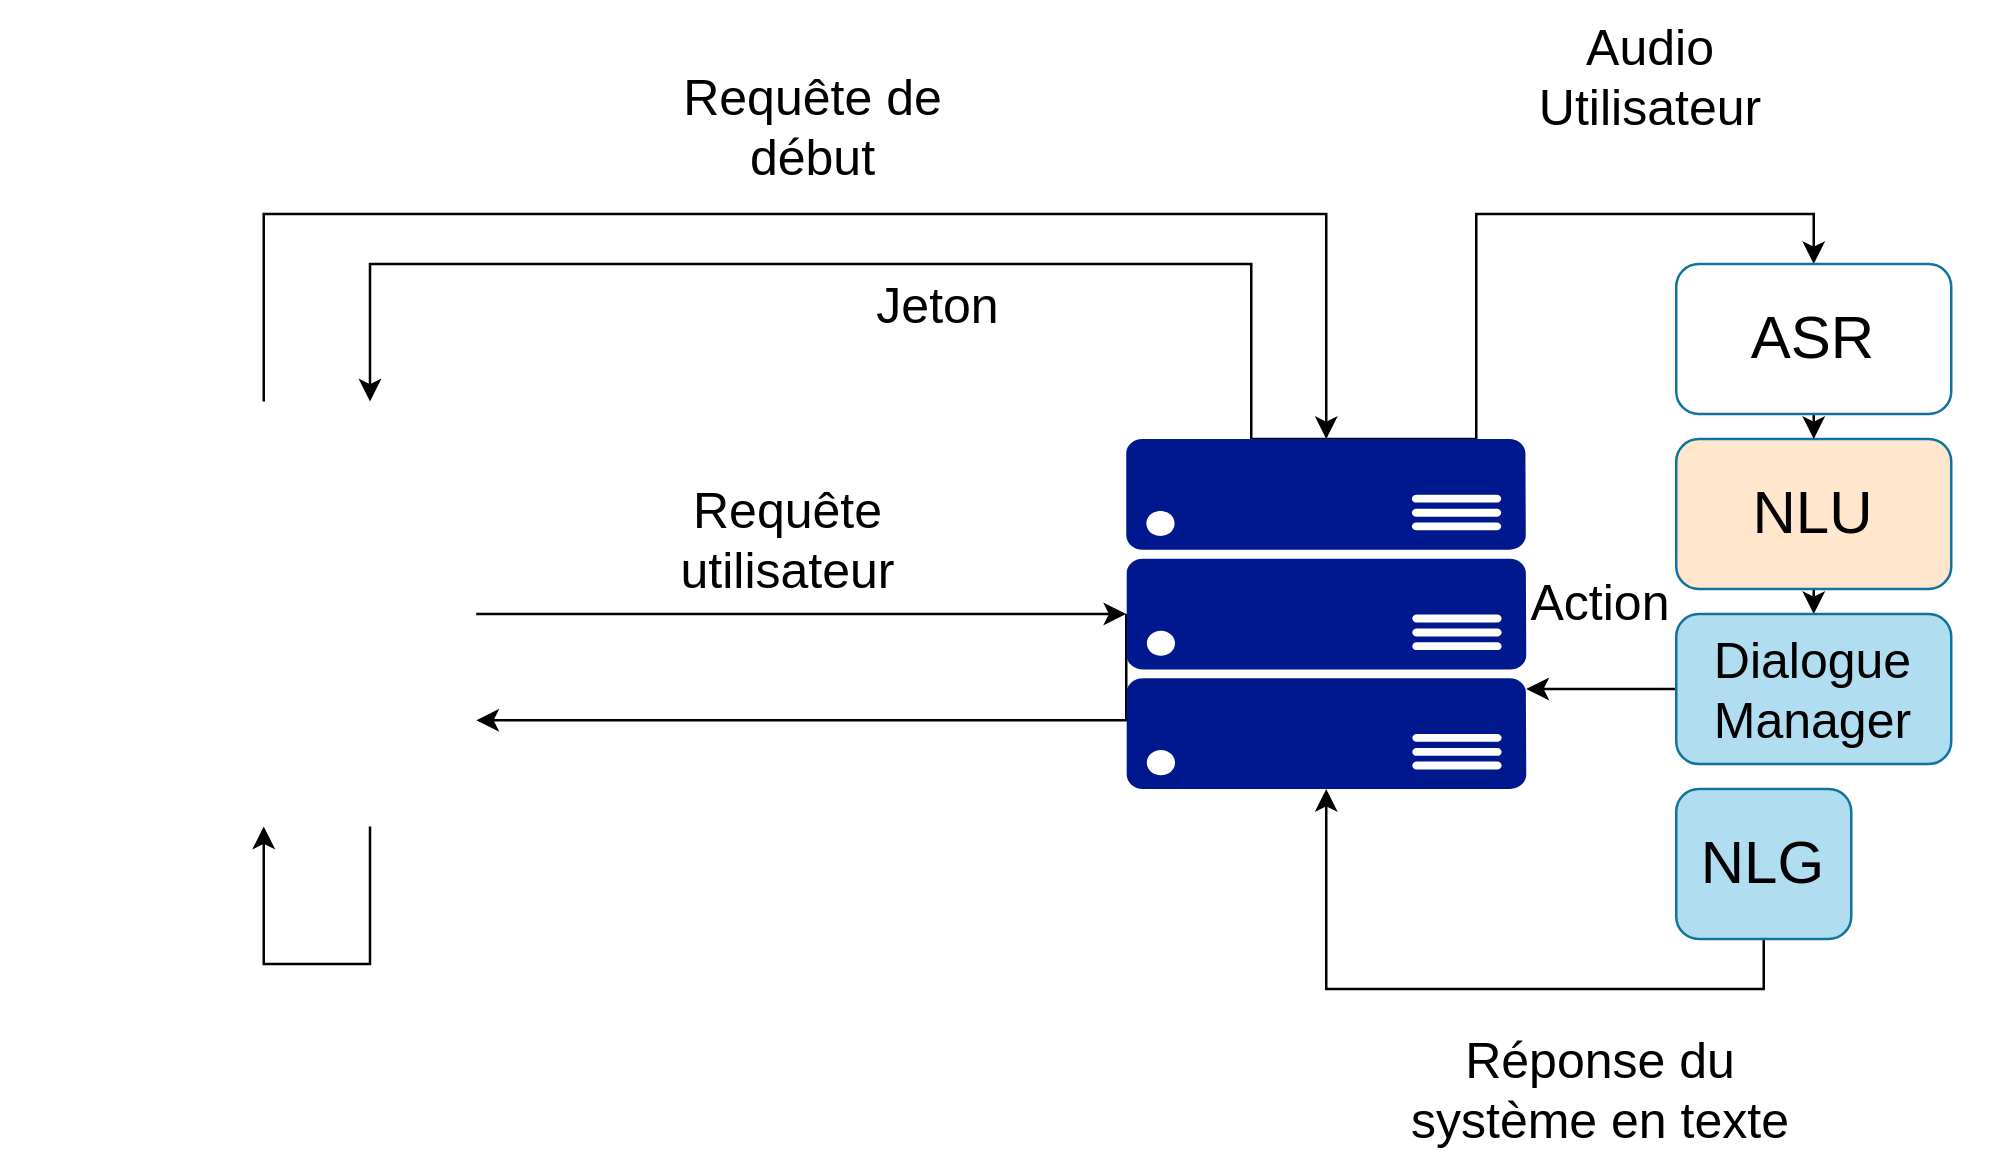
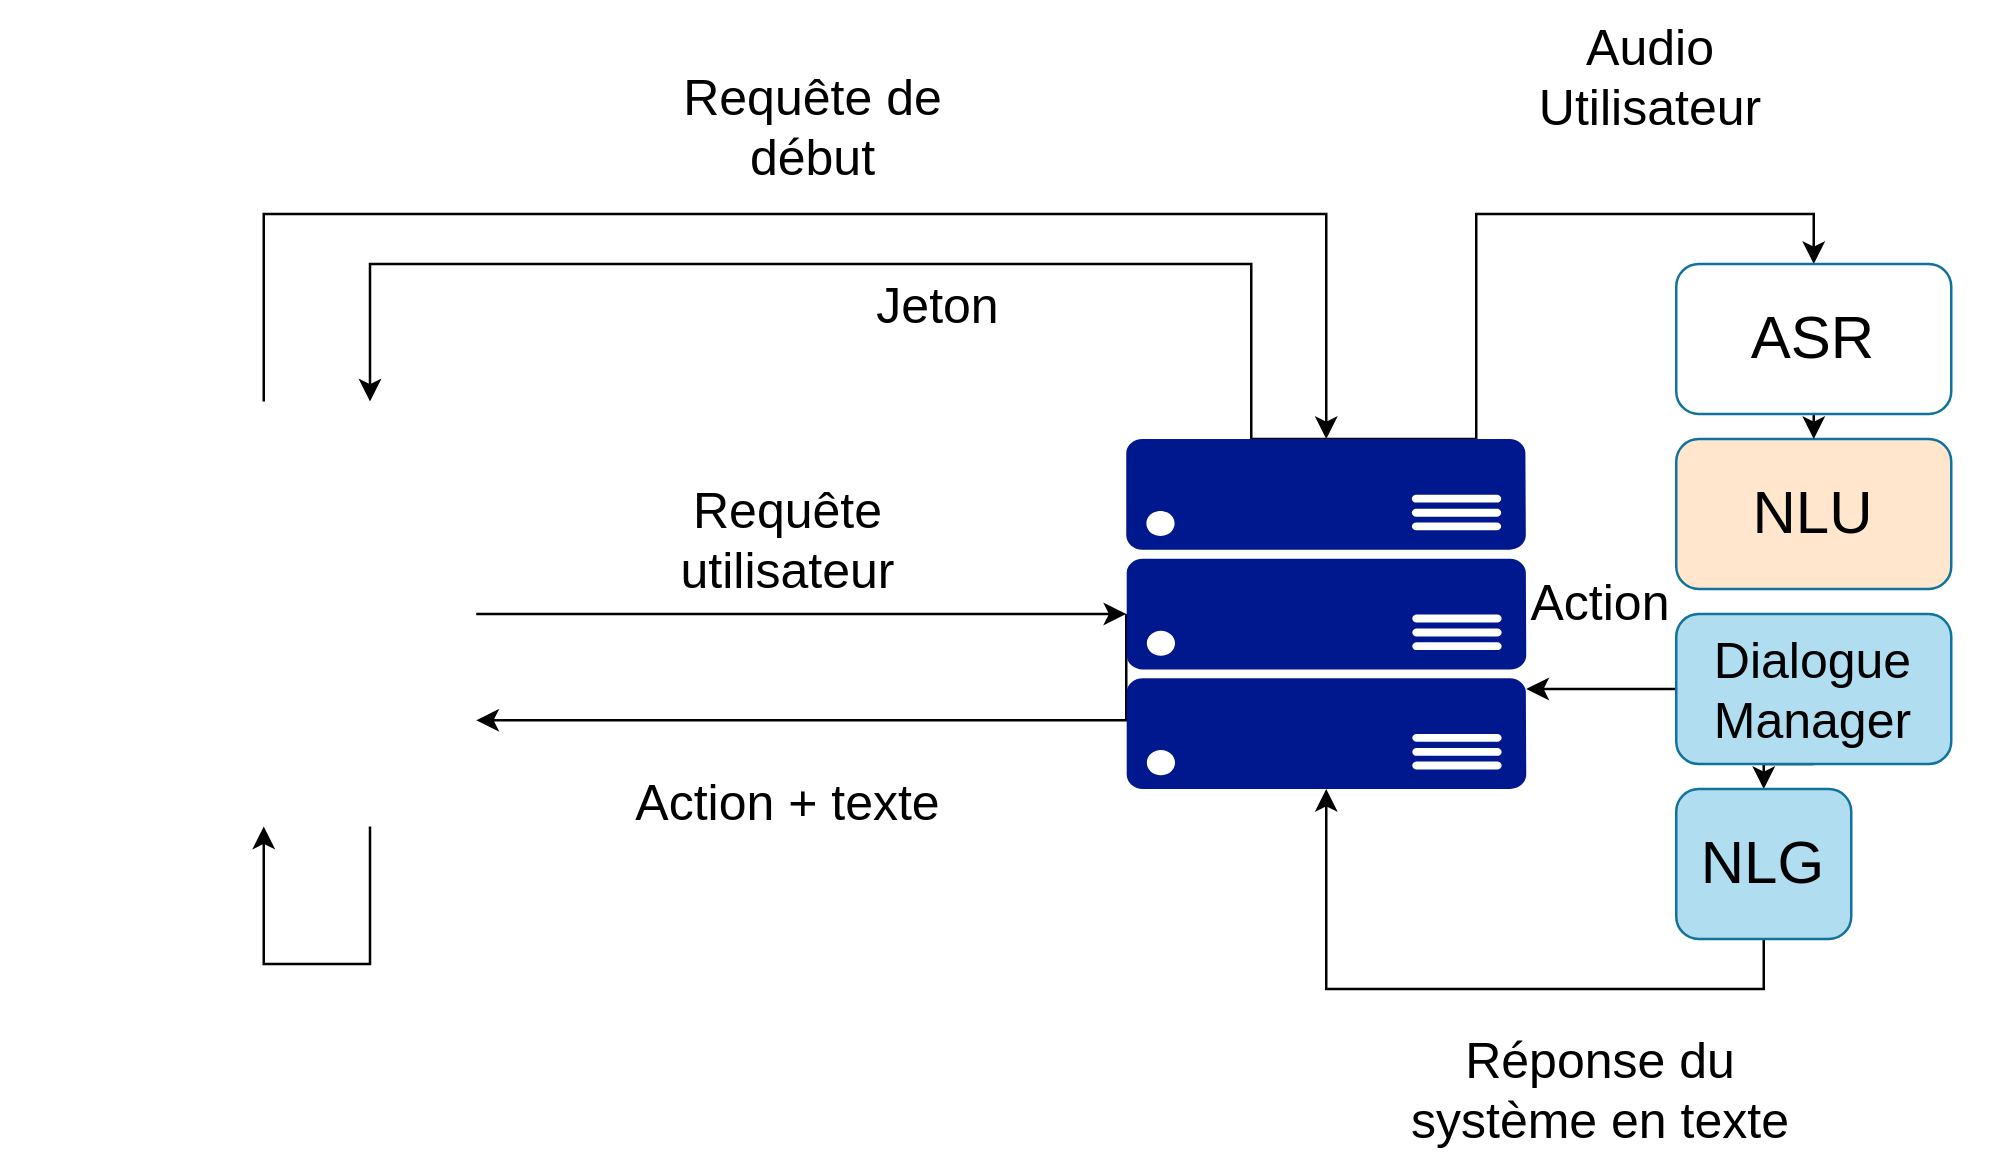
edge "NLU" -> "Dialogue Manager": removed
edge "Dialogue Manager" -> "NLG": added
node "Action + texte": added
